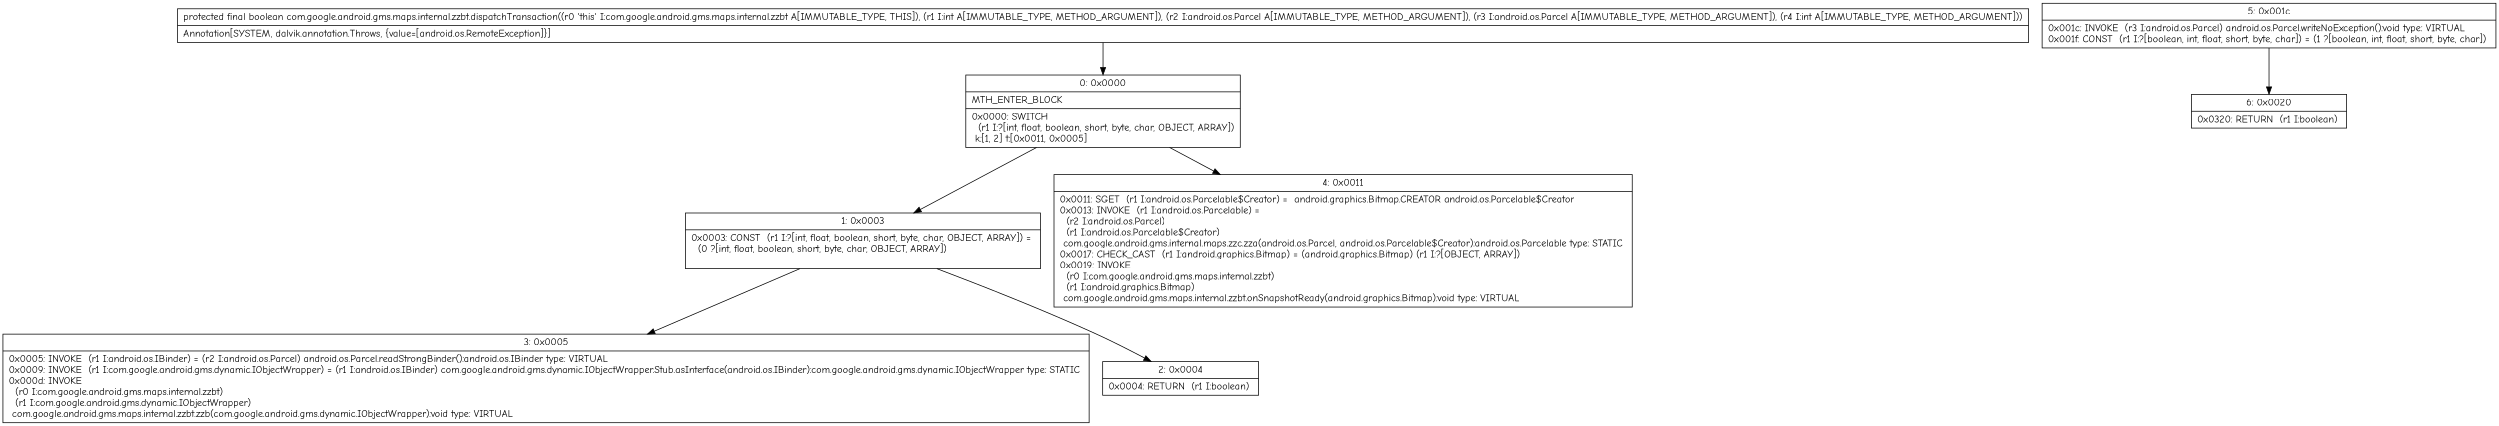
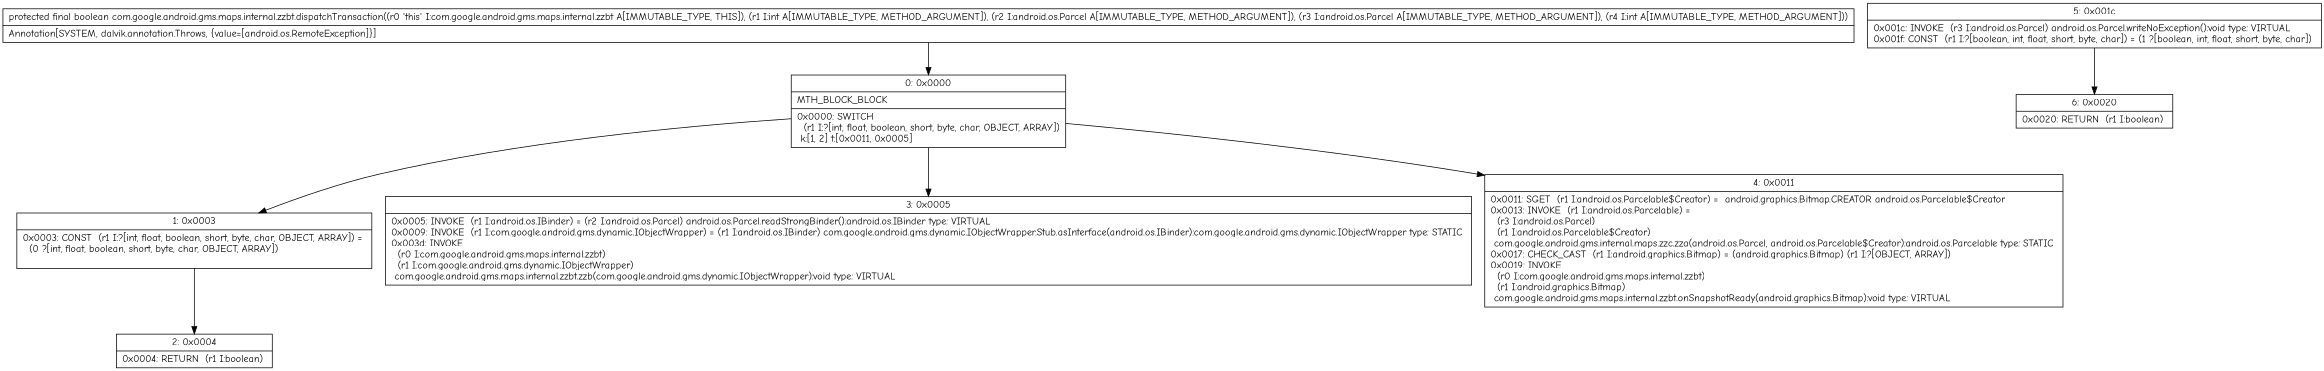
node "0: 0x0000": text "MTH_ENTER_BLOCK" -> "MTH_BLOCK_BLOCK"
node "6: 0x0020": text "0x0320: RETURN  (r1 I:boolean)" -> "0x0020: RETURN  (r1 I:boolean)"
node "4: 0x0011": text "(r2 I:android.os.Parcel)" -> "(r3 I:android.os.Parcel)"
edge "1: 0x0003" -> "3: 0x0005": now "0: 0x0000" -> "3: 0x0005"
node "3: 0x0005": text "0x000d: INVOKE" -> "0x003d: INVOKE"
